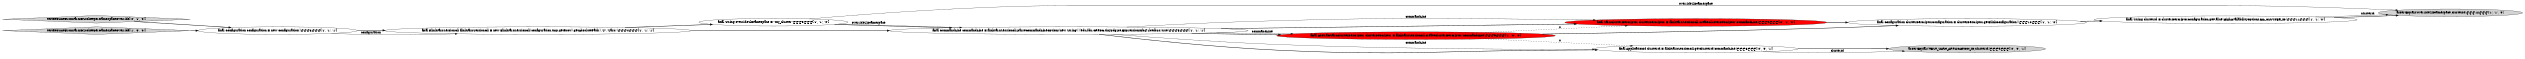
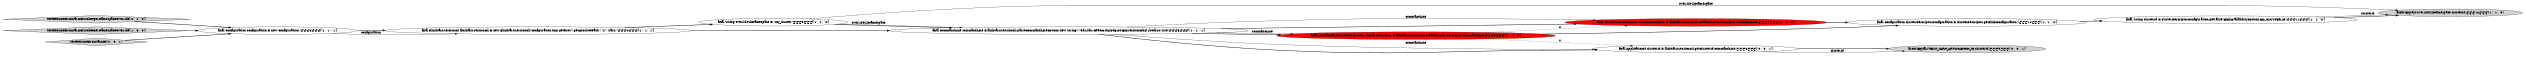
node "testResumeFromYarnID['0', '0', '1']": added
